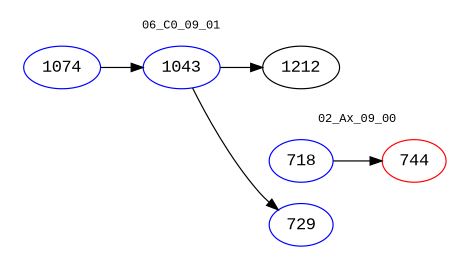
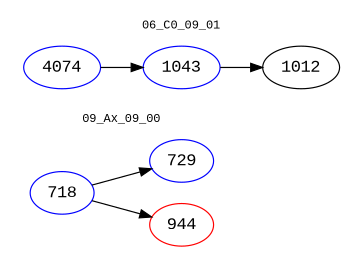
node "1074": label "1074" -> "4074"
node "1212": label "1212" -> "1012"
cluster "02_Ax_09_00": label "02_Ax_09_00" -> "09_Ax_09_00"
edge "1043" -> "729": now "718" -> "729"
node "744": label "744" -> "944"
